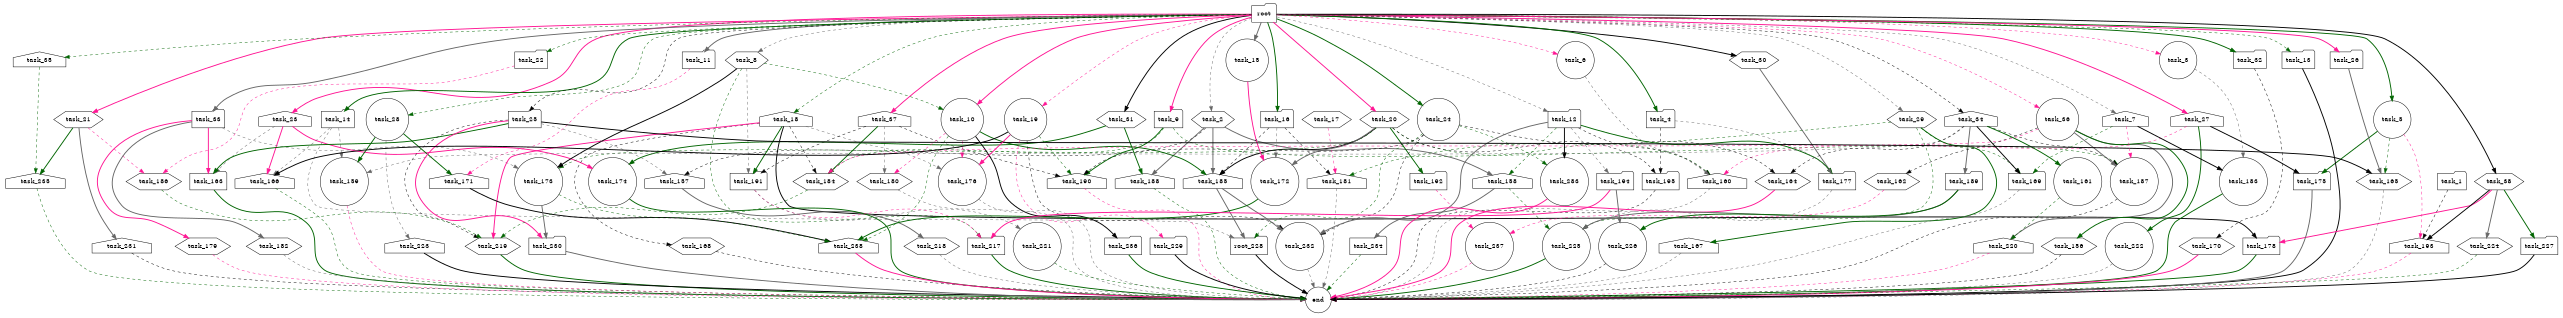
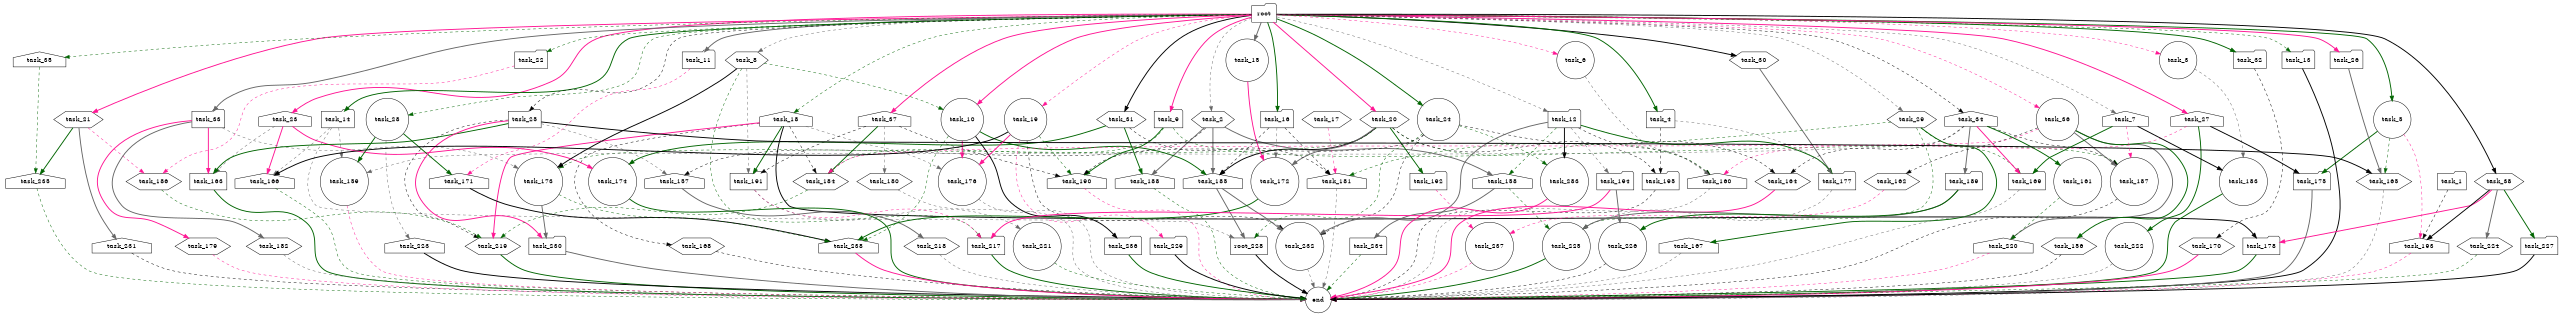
edge "task_7" -> "task_169": style dashed -> bold
edge "task_10" -> "task_176": style dashed -> bold
edge "task_31" -> "task_181": added
edge "task_34" -> "task_169": color black -> deeppink
edge "task_10" -> "task_180": removed
